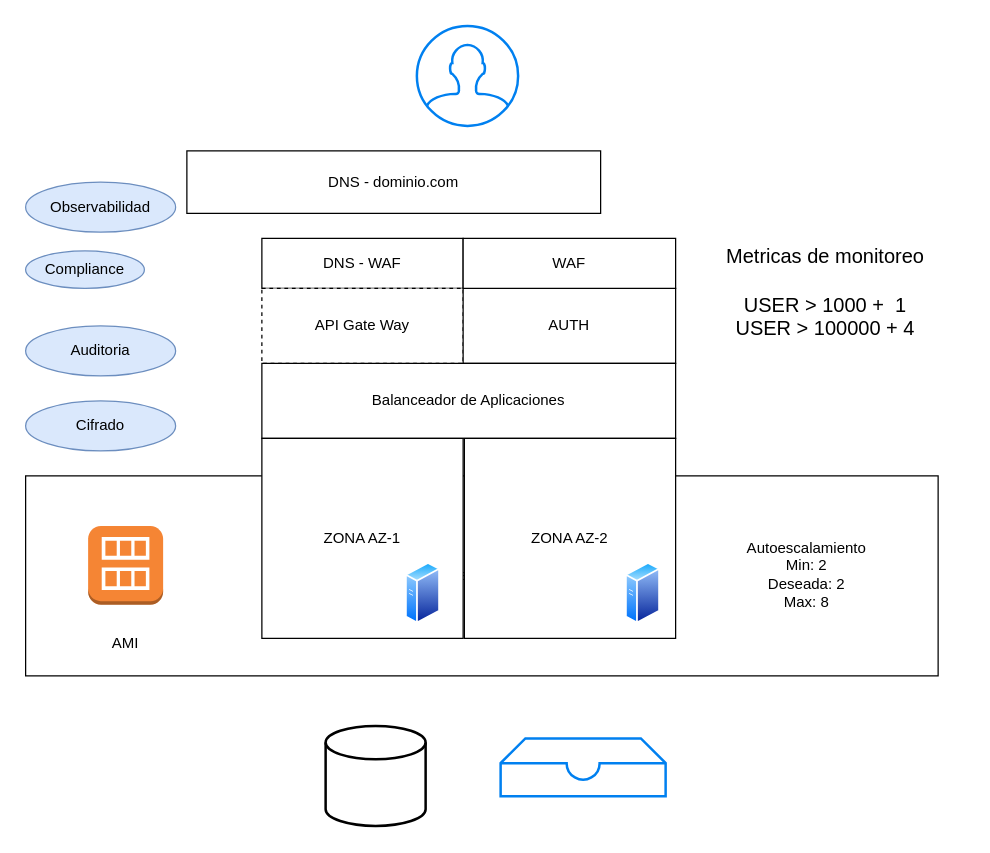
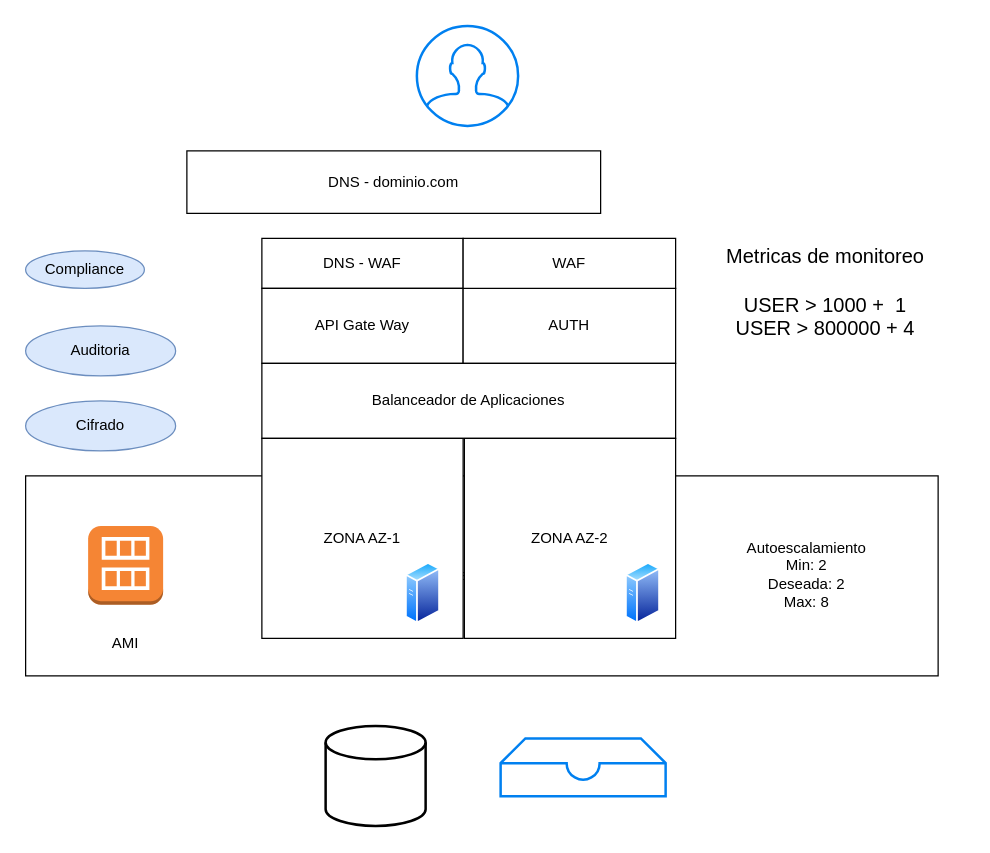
node "Observabilidad": removed
node "Metricas de monitoreo USER > 1000 + 1 USER > 100000 + 4": label "Metricas de monitoreo USER > 1000 + 1 USER > 100000 + 4" -> "Metricas de monitoreo USER > 1000 + 1 USER > 800000 + 4"
node "API Gate Way": style dashed -> solid
